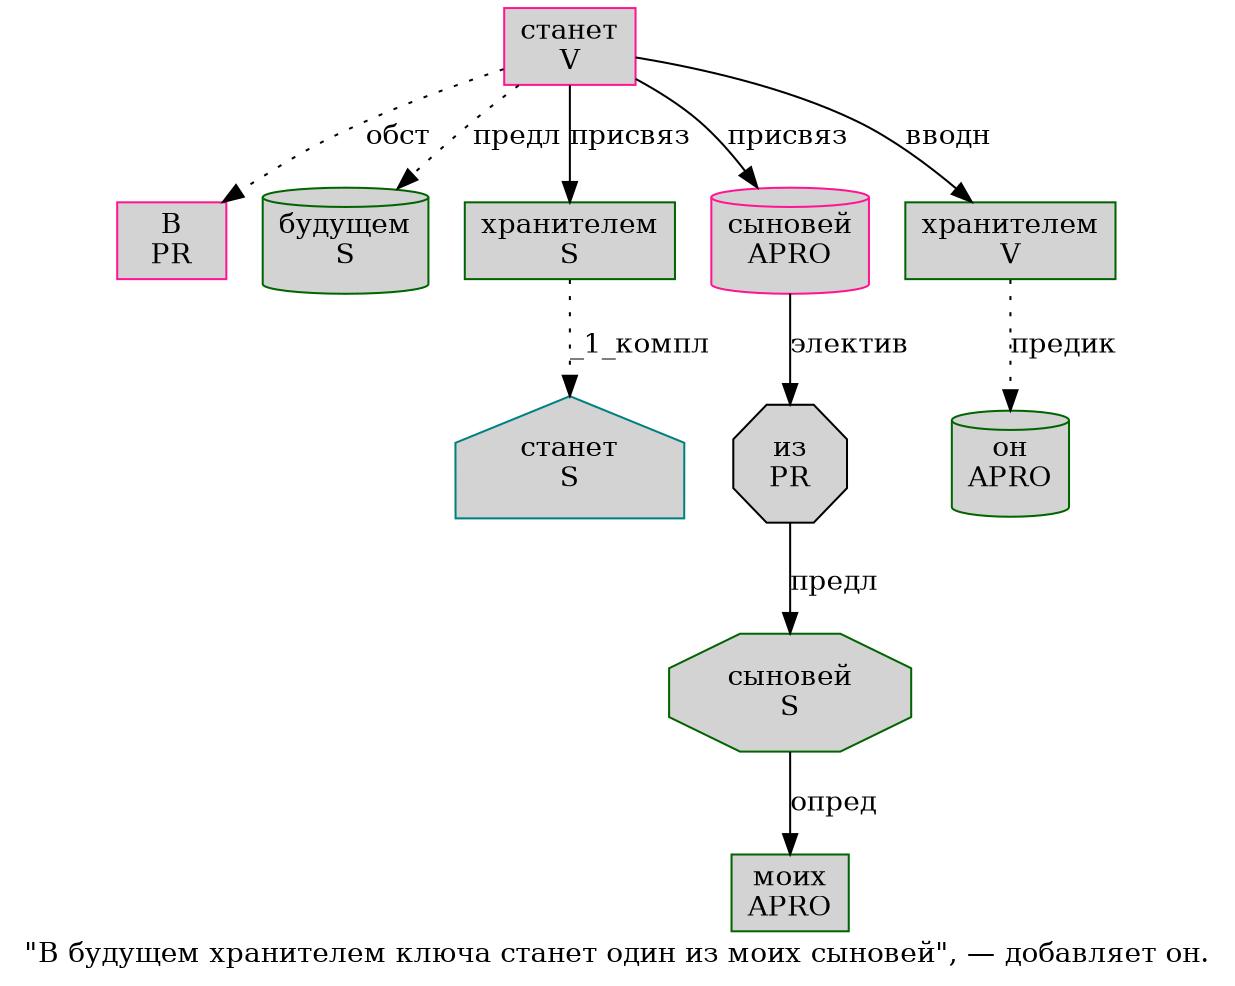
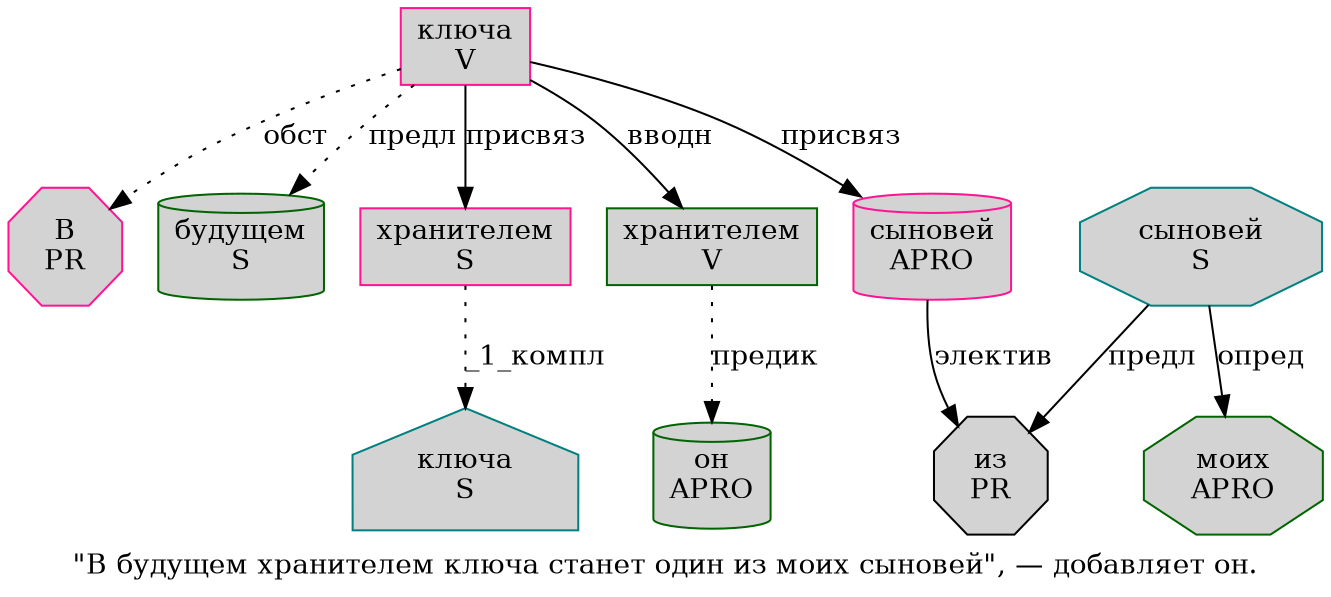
node "станет V": label "станет V" -> "ключа V"
node "В PR": shape box -> octagon
node "хранителем S": color darkgreen -> deeppink
node "станет S": label "станет S" -> "ключа S"
edge "из PR" -> "сыновей S": reversed
node "сыновей S": color darkgreen -> teal
node "моих APRO": shape box -> octagon
